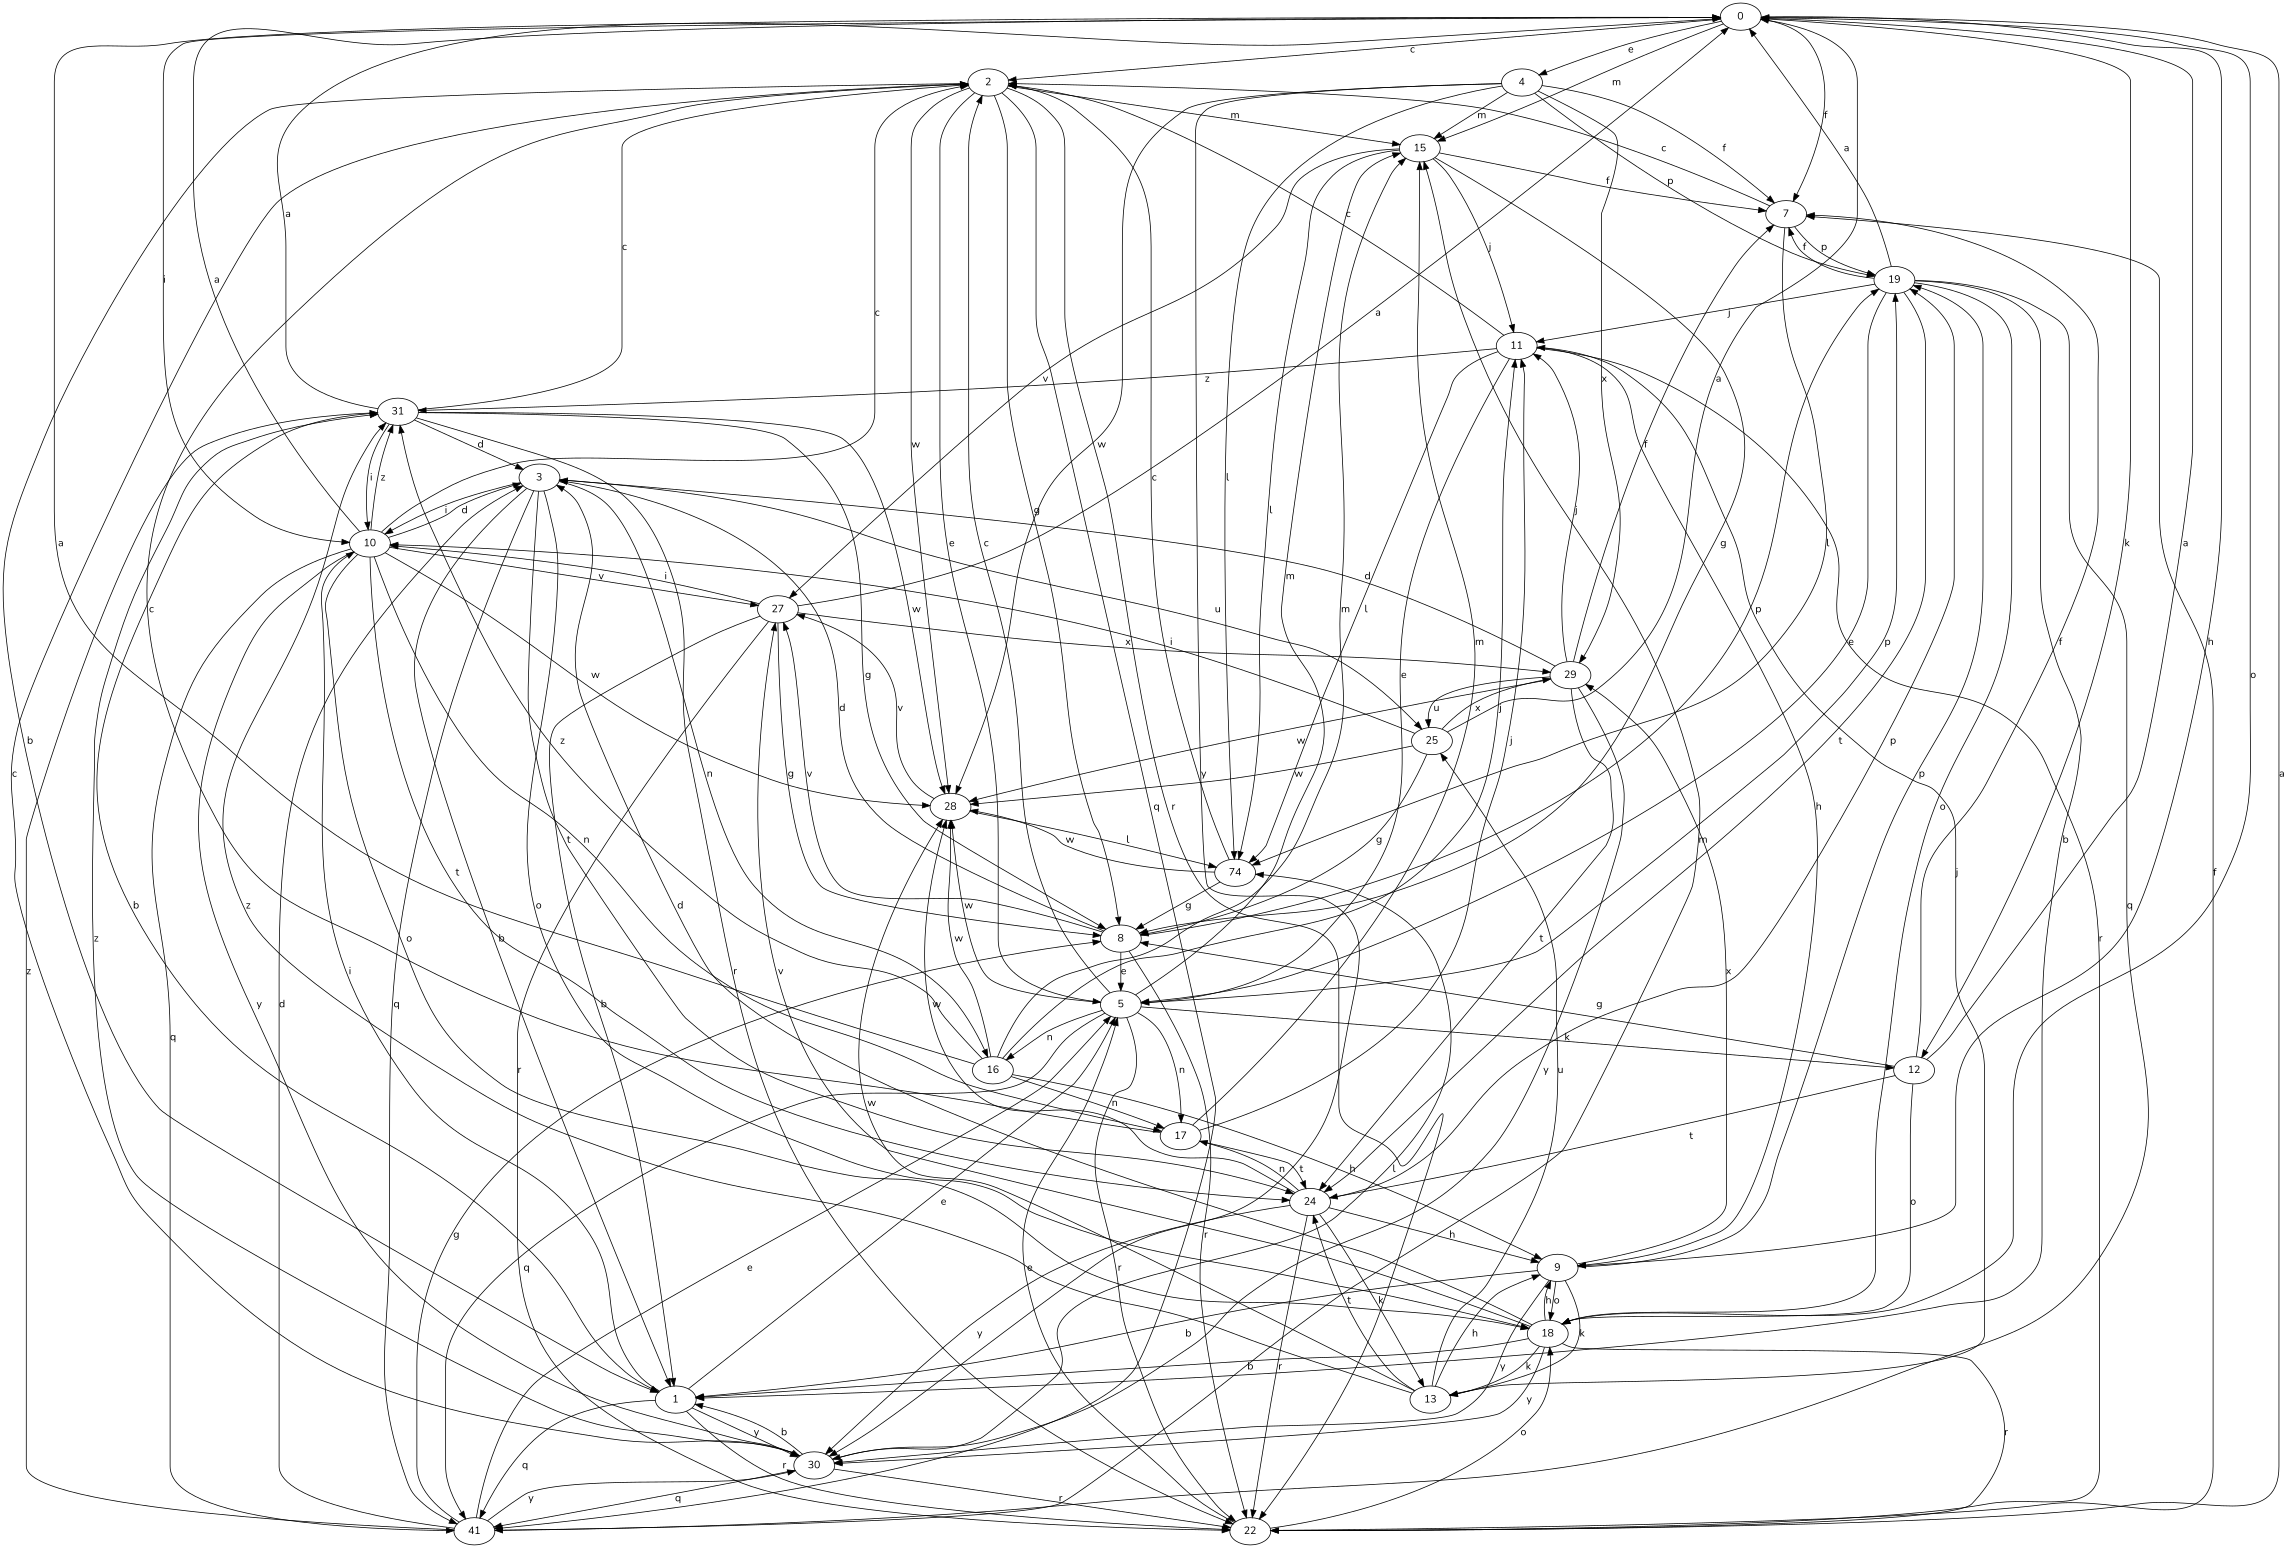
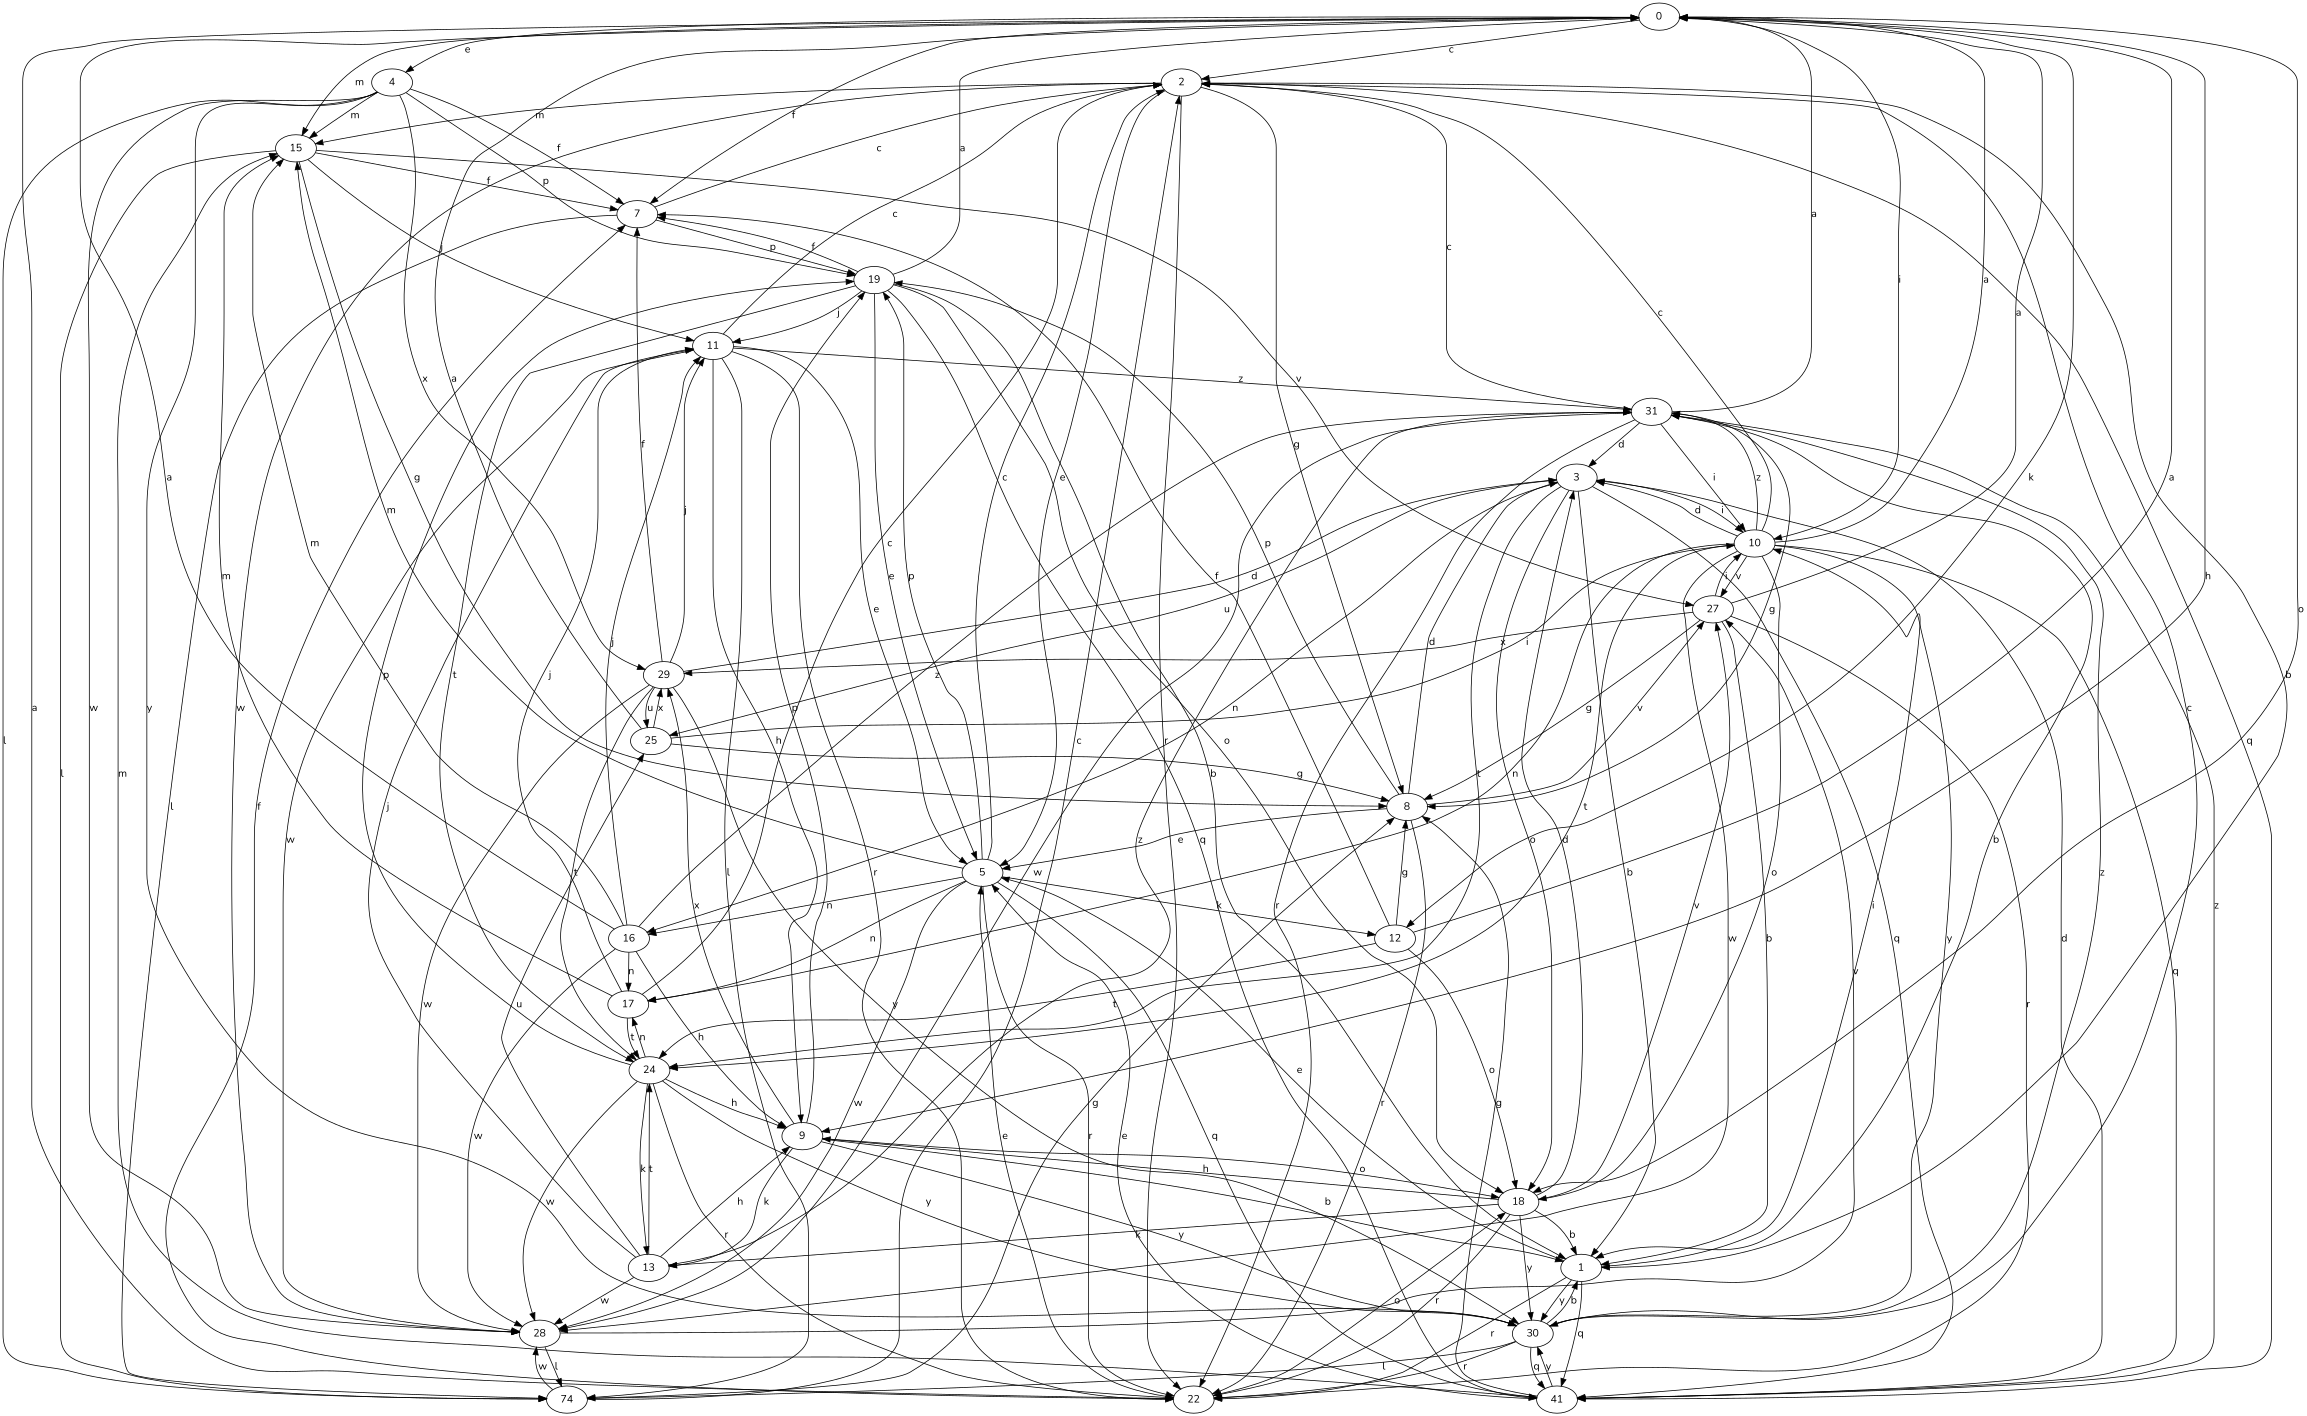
edge "25" -> "28": now "11" -> "28"
